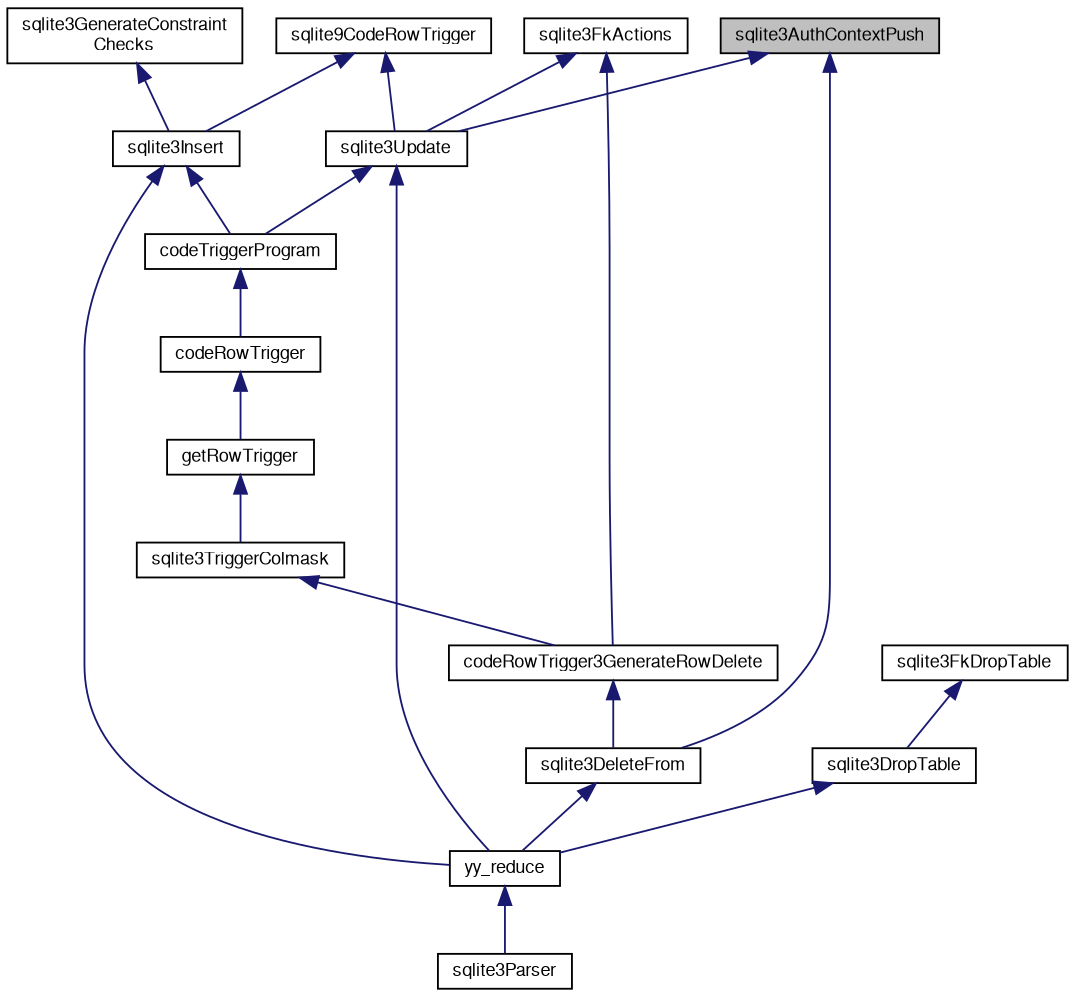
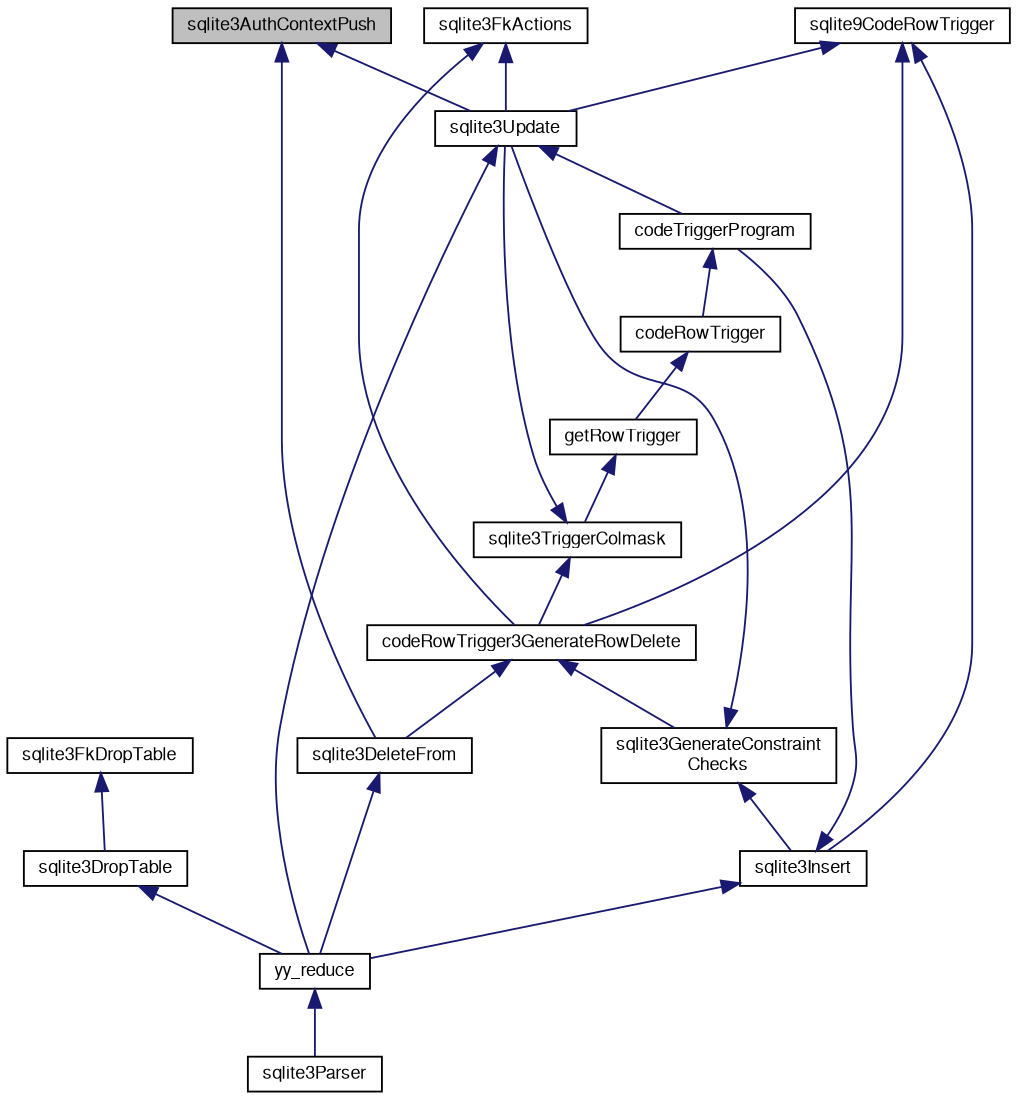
edge "sqlite3Update" -> "sqlite3TriggerColmask": added
edge "sqlite3Update" -> "sqlite3GenerateConstraint Checks": added
edge "codeRowTrigger3GenerateRowDelete" -> "sqlite9CodeRowTrigger": added
edge "sqlite3GenerateConstraint Checks" -> "codeRowTrigger3GenerateRowDelete": added
